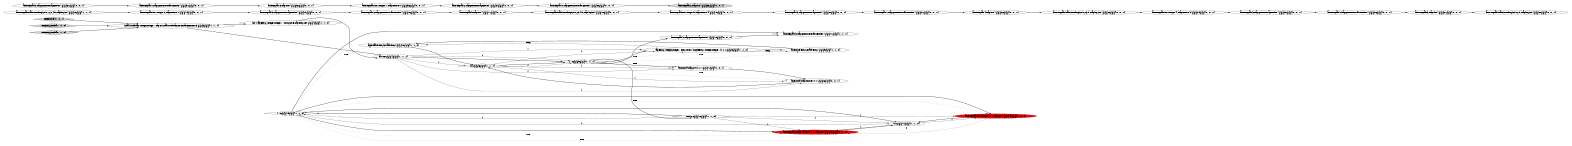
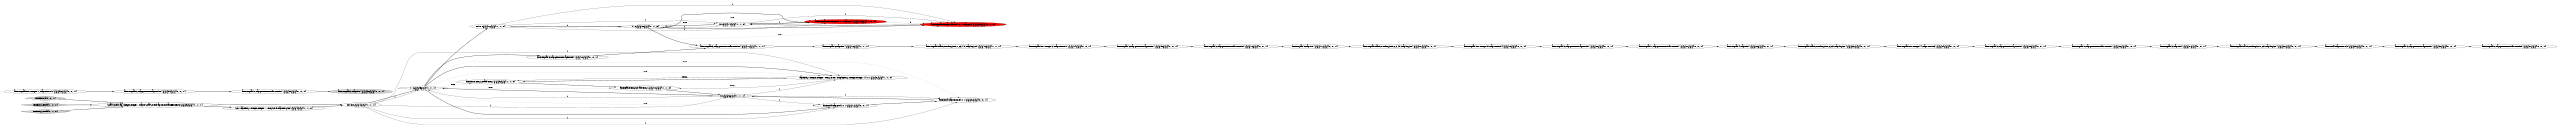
node "assertEquals(3,map.size())@@@32@@@['0', '0', '1']": removed
node "assertEquals(6,map.size())@@@12@@@['1', '1', '1']": added
node "assertNull(map.remove(3))@@@29@@@['0', '0', '1']": added
edge "i < 6@@@13@@@['1', '1', '0']" -> "assertFalse(entrySet.add(entry))@@@10@@@['1', '1', '0']": now "i < 6@@@5@@@['1', '1', '1']" -> "assertFalse(entrySet.add(entry))@@@10@@@['1', '1', '0']"
node "int i = 0@@@12@@@['1', '1', '0']": shape diamond -> ellipse
